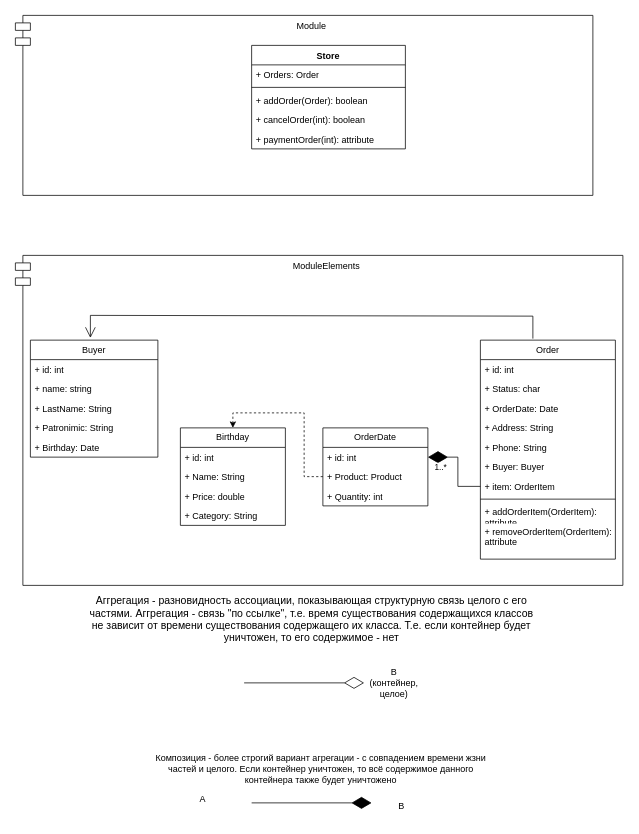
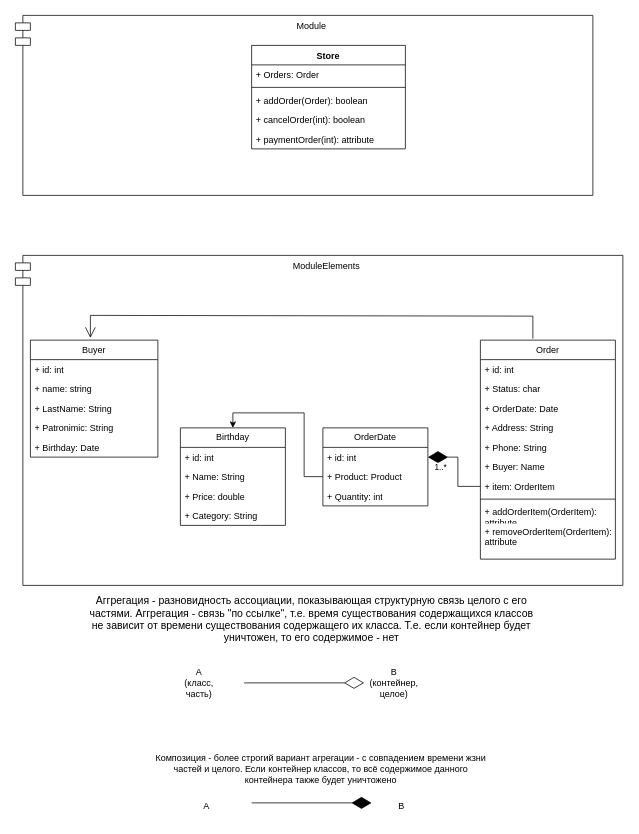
edge "+ Product: Product" -> "Birthday": style dashed -> solid
node "+ Buyer: Buyer": label "+ Buyer: Buyer" -> "+ Buyer: Name"
node "A (класс, часть)": added
node "Композиция - более строгий вариант агрегации - с совпадением времени жзни частей и целого. Если контейнер уничтожен, то всё содержимое данного контейнера также будет уничтожено": label "Композиция - более строгий вариант агрегации - с совпадением времени жзни частей и целого. Если контейнер уничтожен, то всё содержимое данного контейнера также будет уничтожено" -> "Композиция - более строгий вариант агрегации - с совпадением времени жзни частей и целого. Если контейнер классов, то всё содержимое данного контейнера также будет уничтожено"
node "A": moved (203, 799) -> (207, 807)
